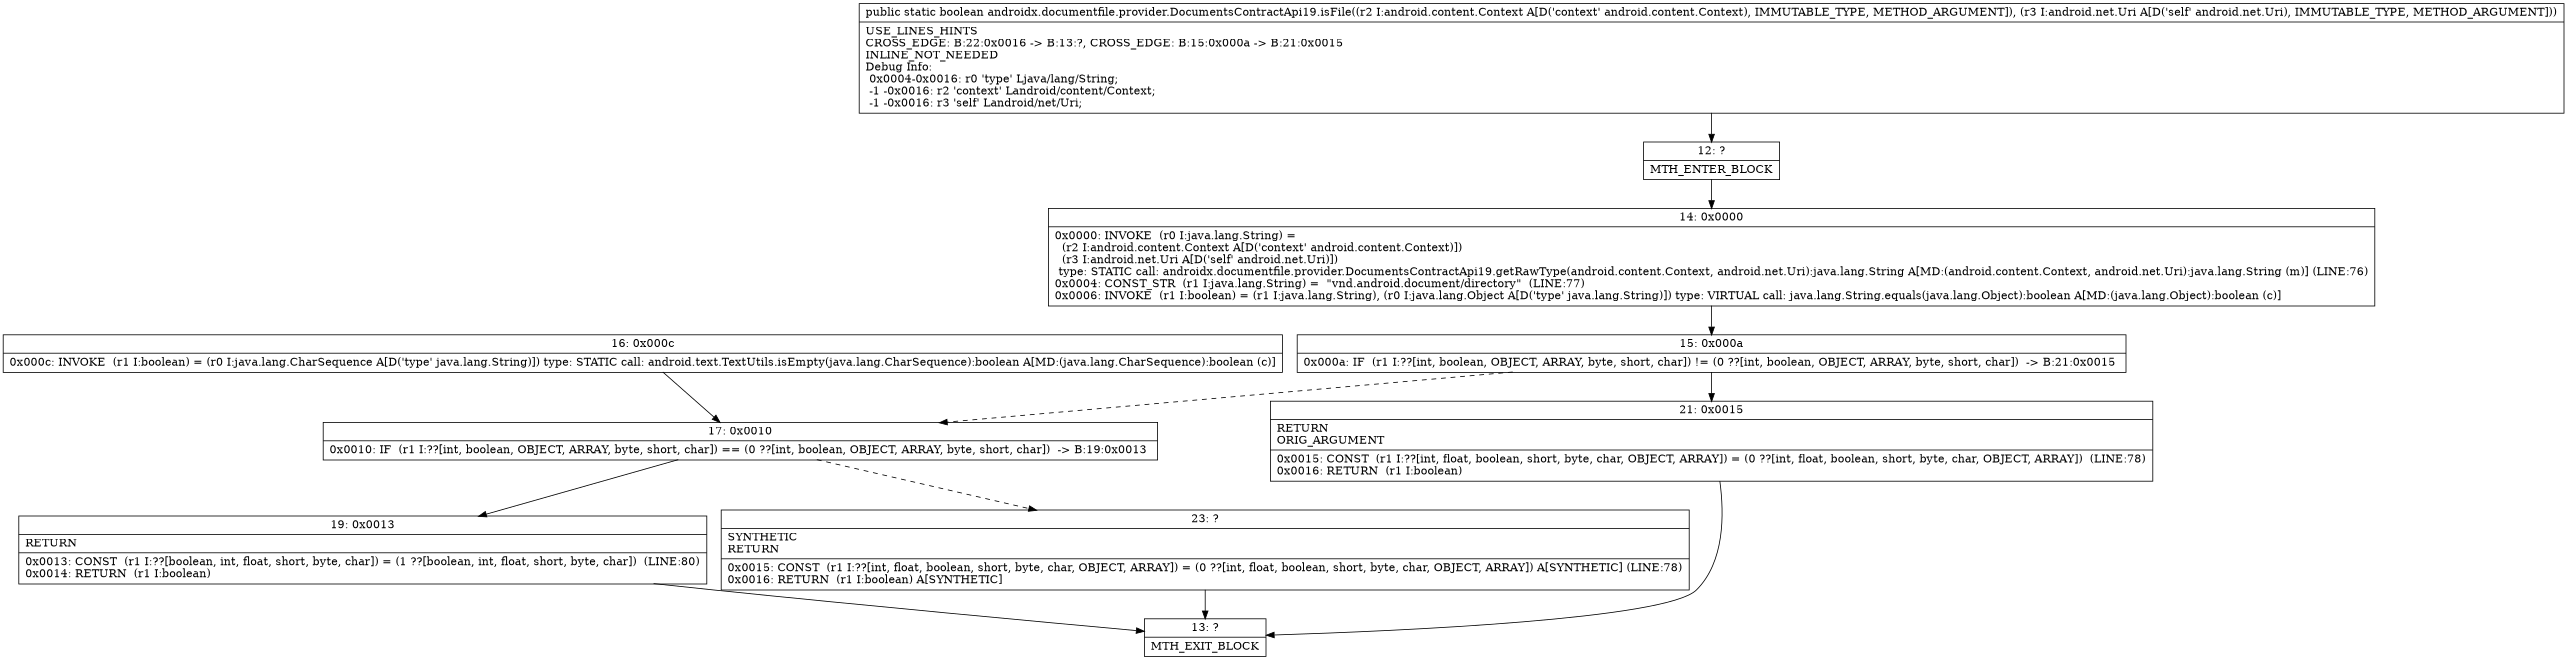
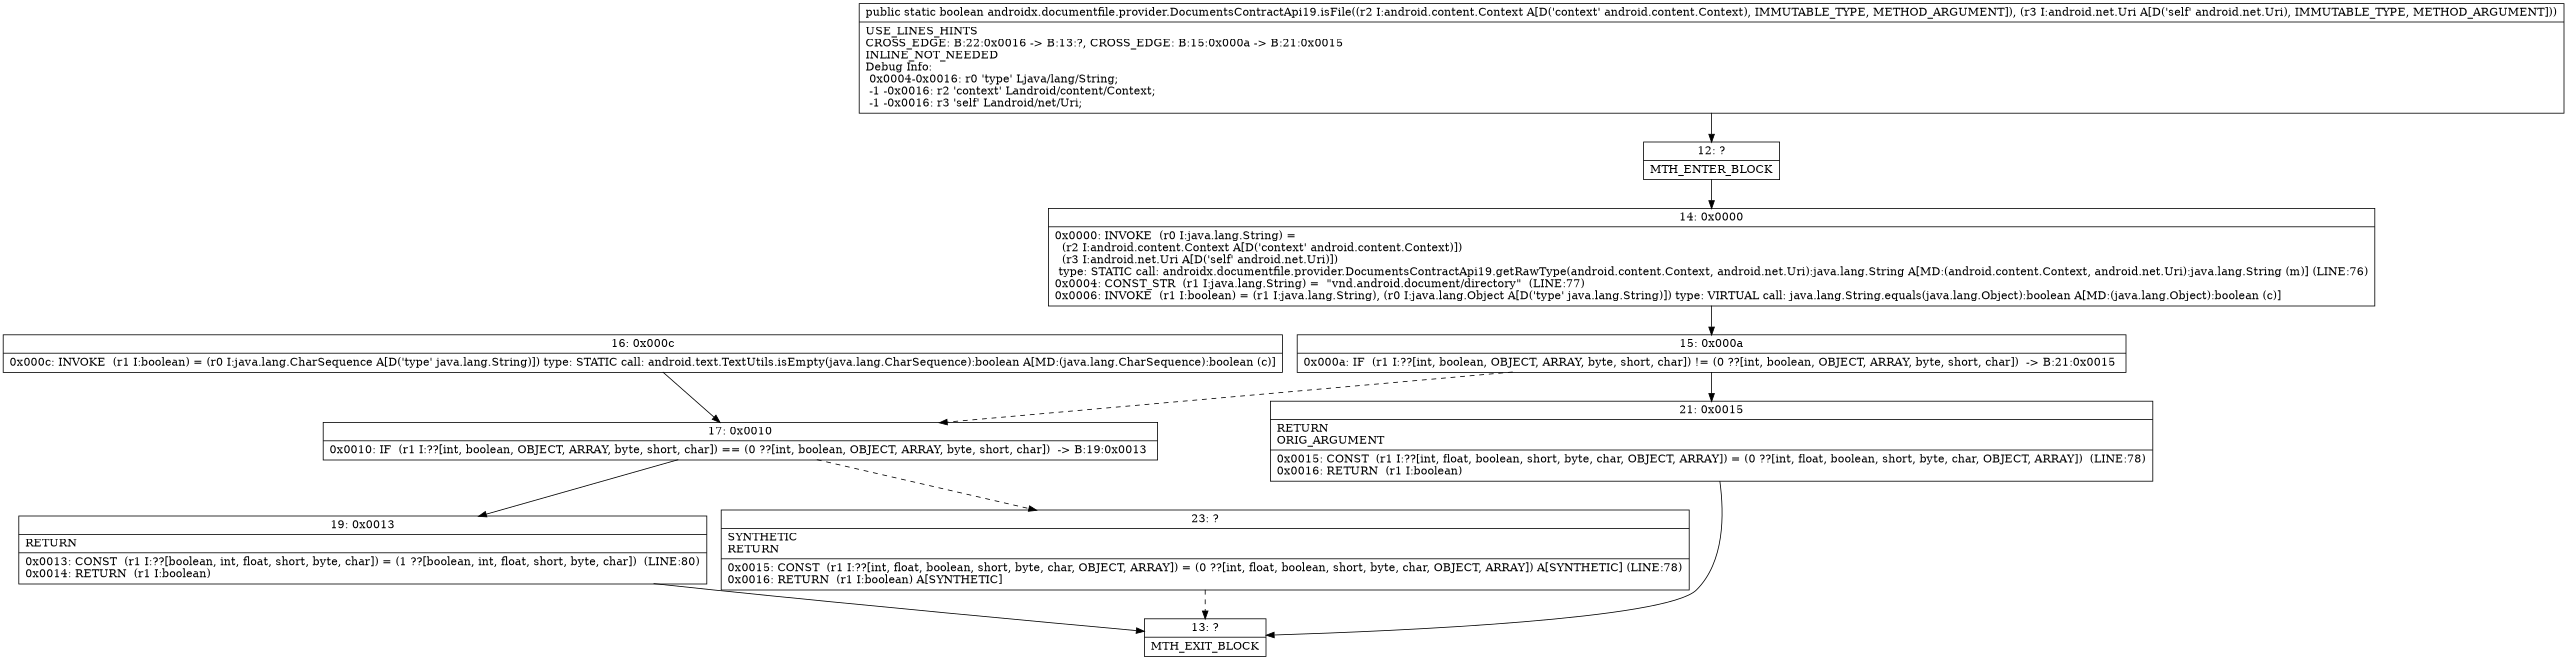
edge "23: ?" -> "13: ?": style solid -> dashed
